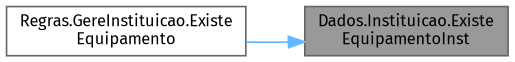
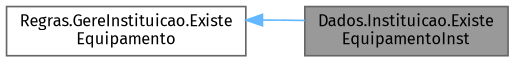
edge "Regras.GereInstituicao.Existe Equipamento" -> "Dados.Instituicao.Existe EquipamentoInst": reversed
